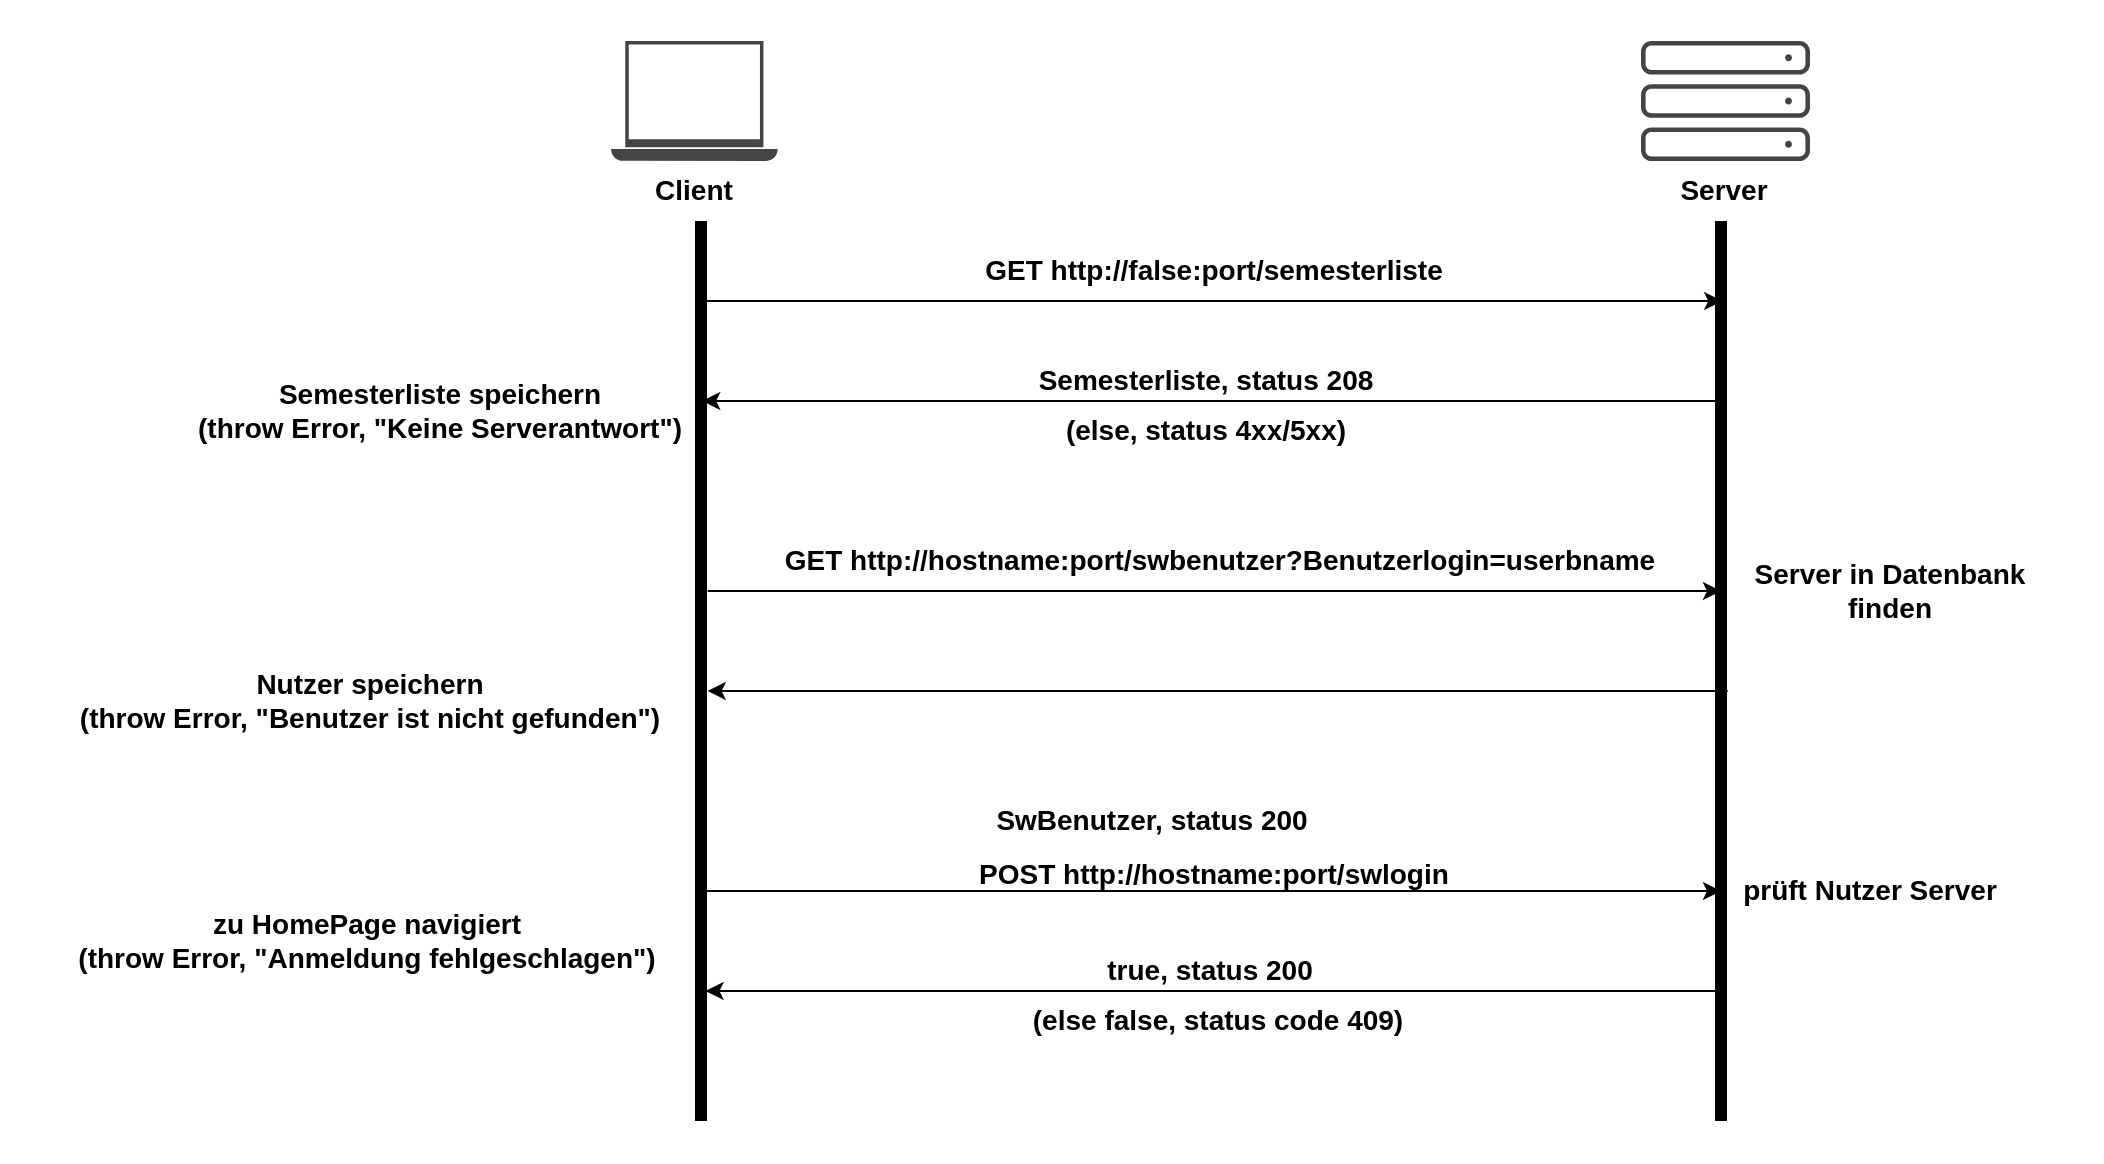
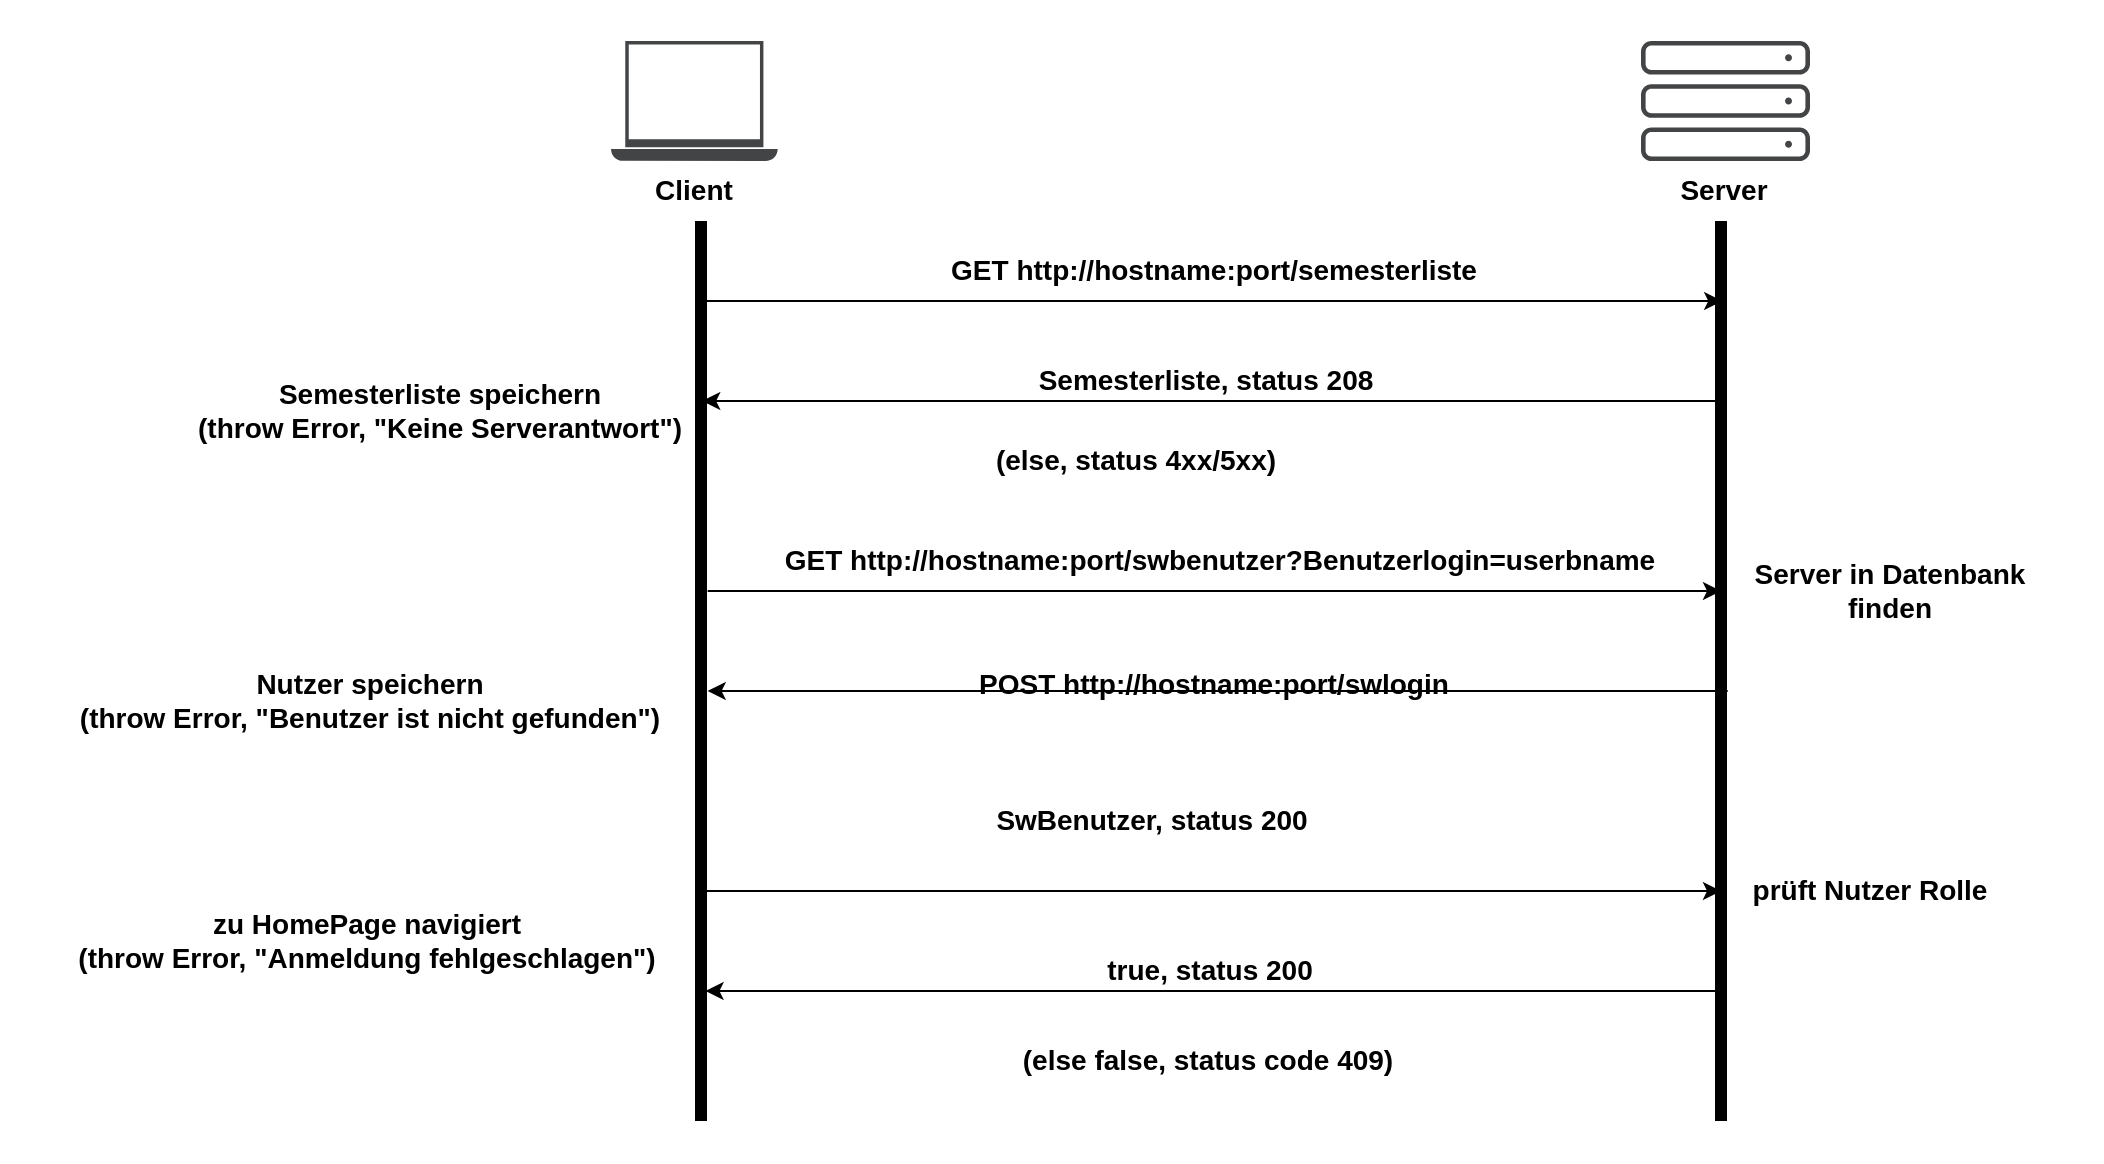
node "GET http://false:port/semesterliste": label "GET http://false:port/semesterliste" -> "GET http://hostname:port/semesterliste"
node "(else, status 4xx/5xx)": moved (1207, 431) -> (1137, 461)
node "POST http://hostname:port/swlogin": moved (1216, 891) -> (1216, 701)
node "prüft Nutzer Server": label "prüft Nutzer Server" -> "prüft Nutzer Rolle"
node "(else false, status code 409)": moved (1219, 1021) -> (1209, 1061)
